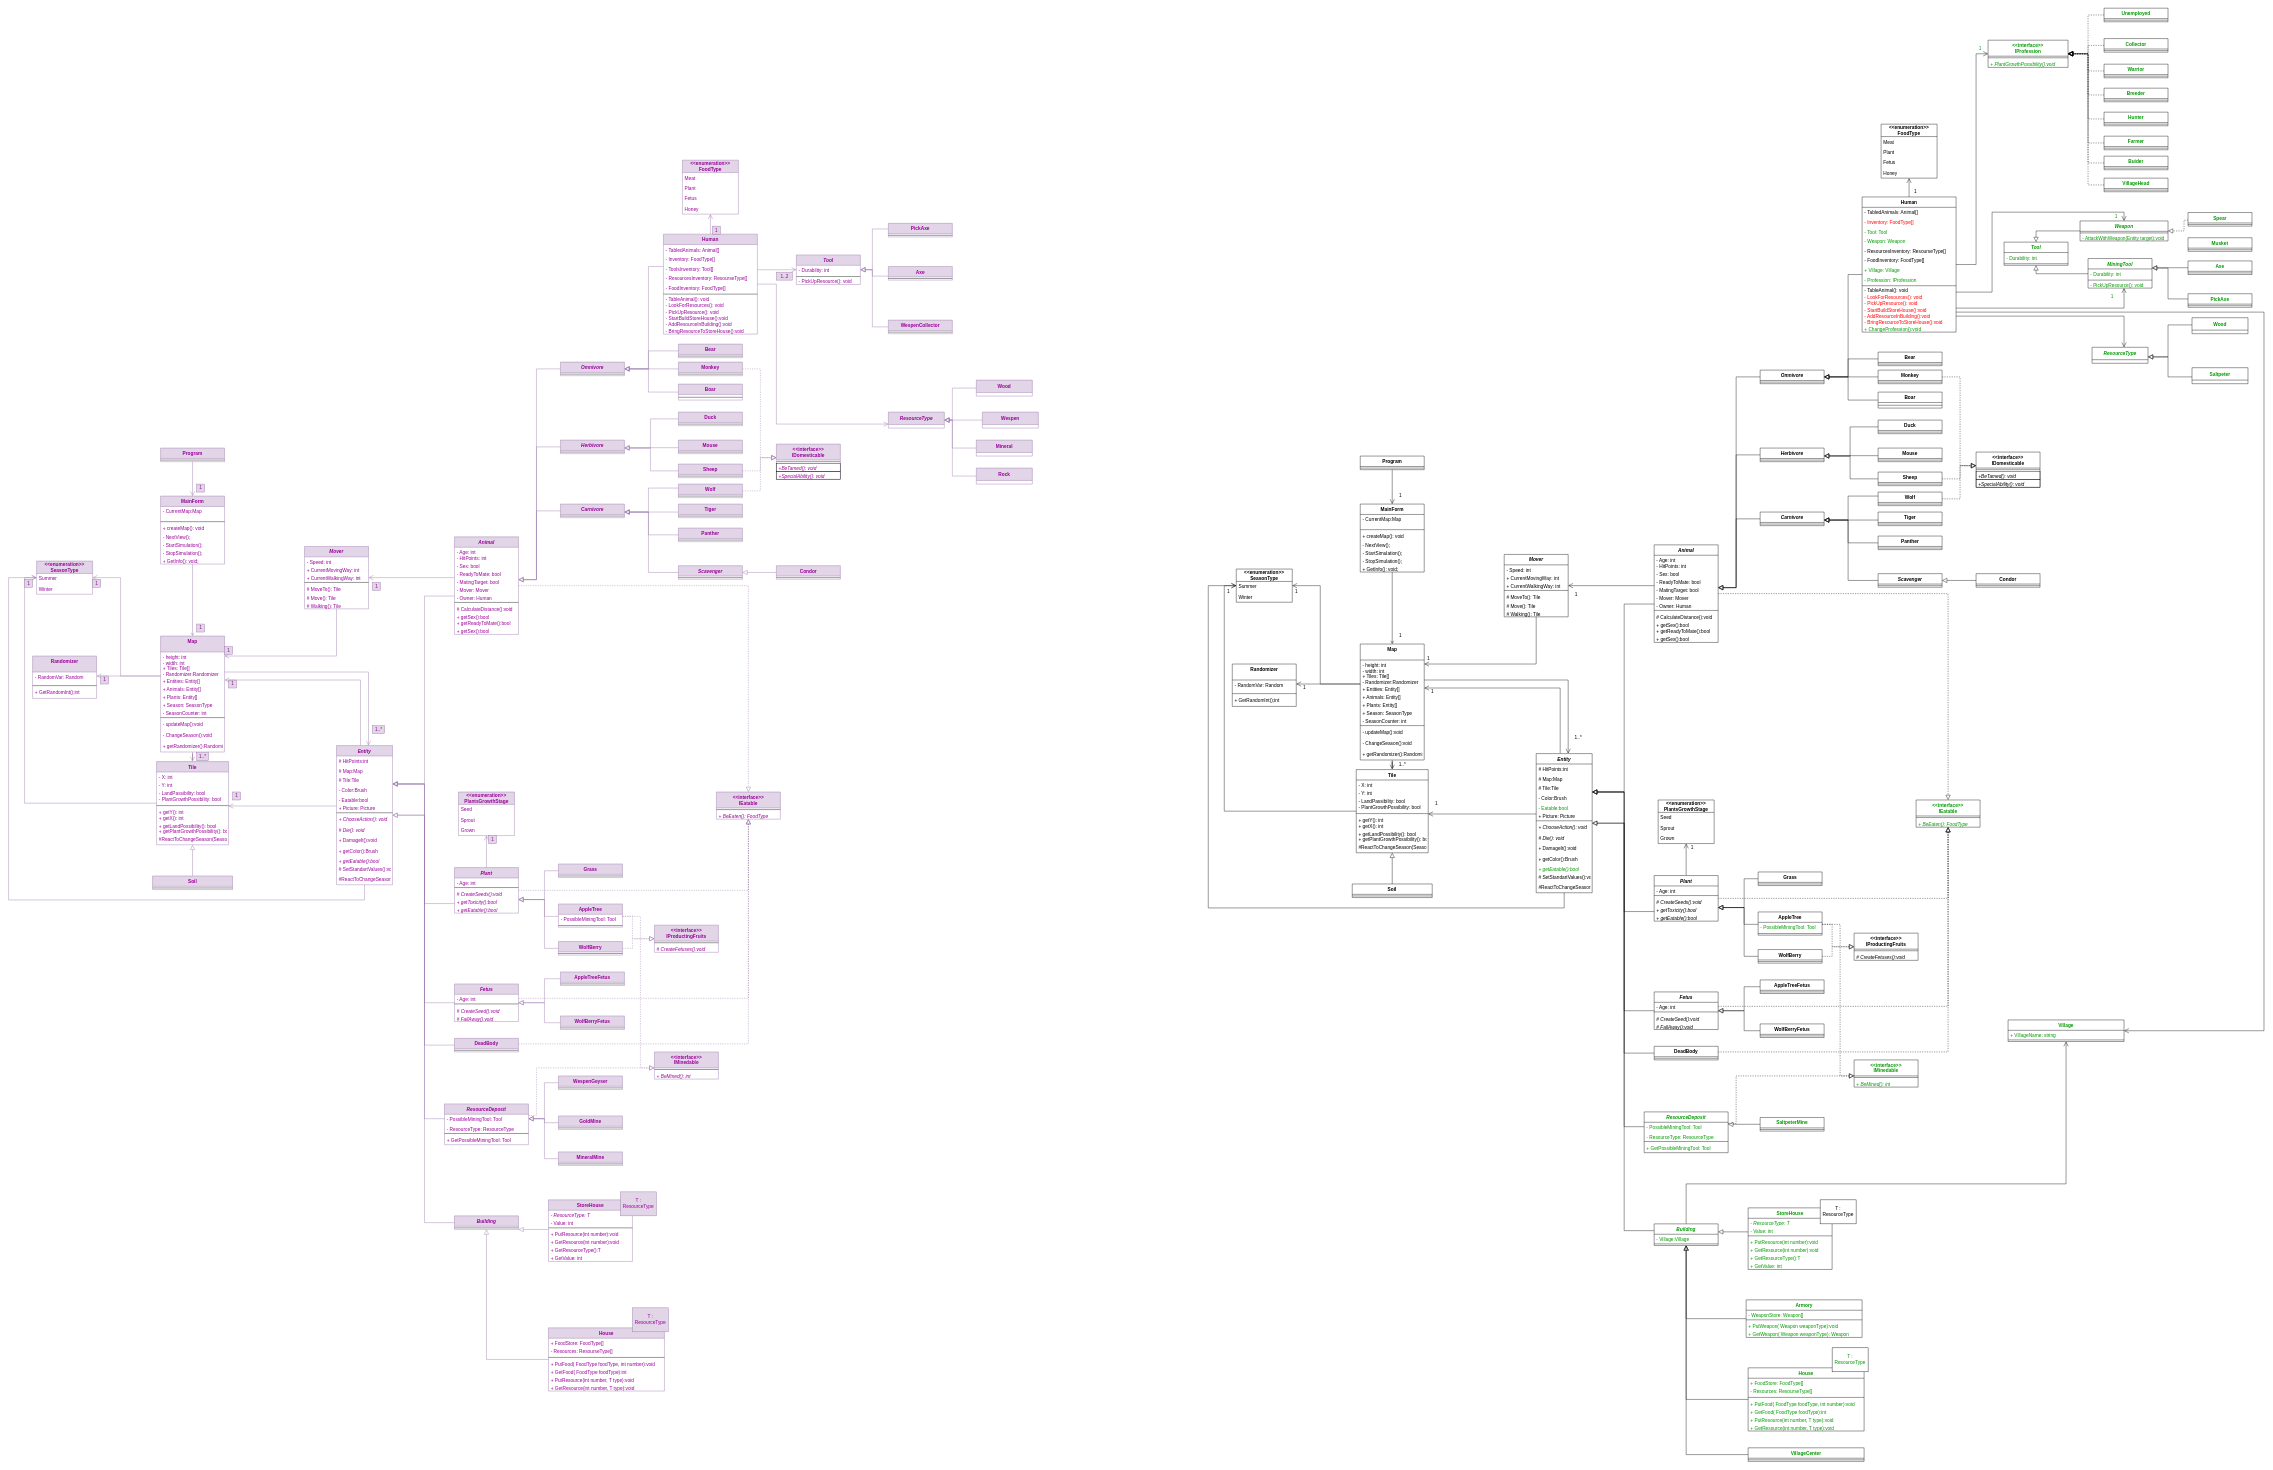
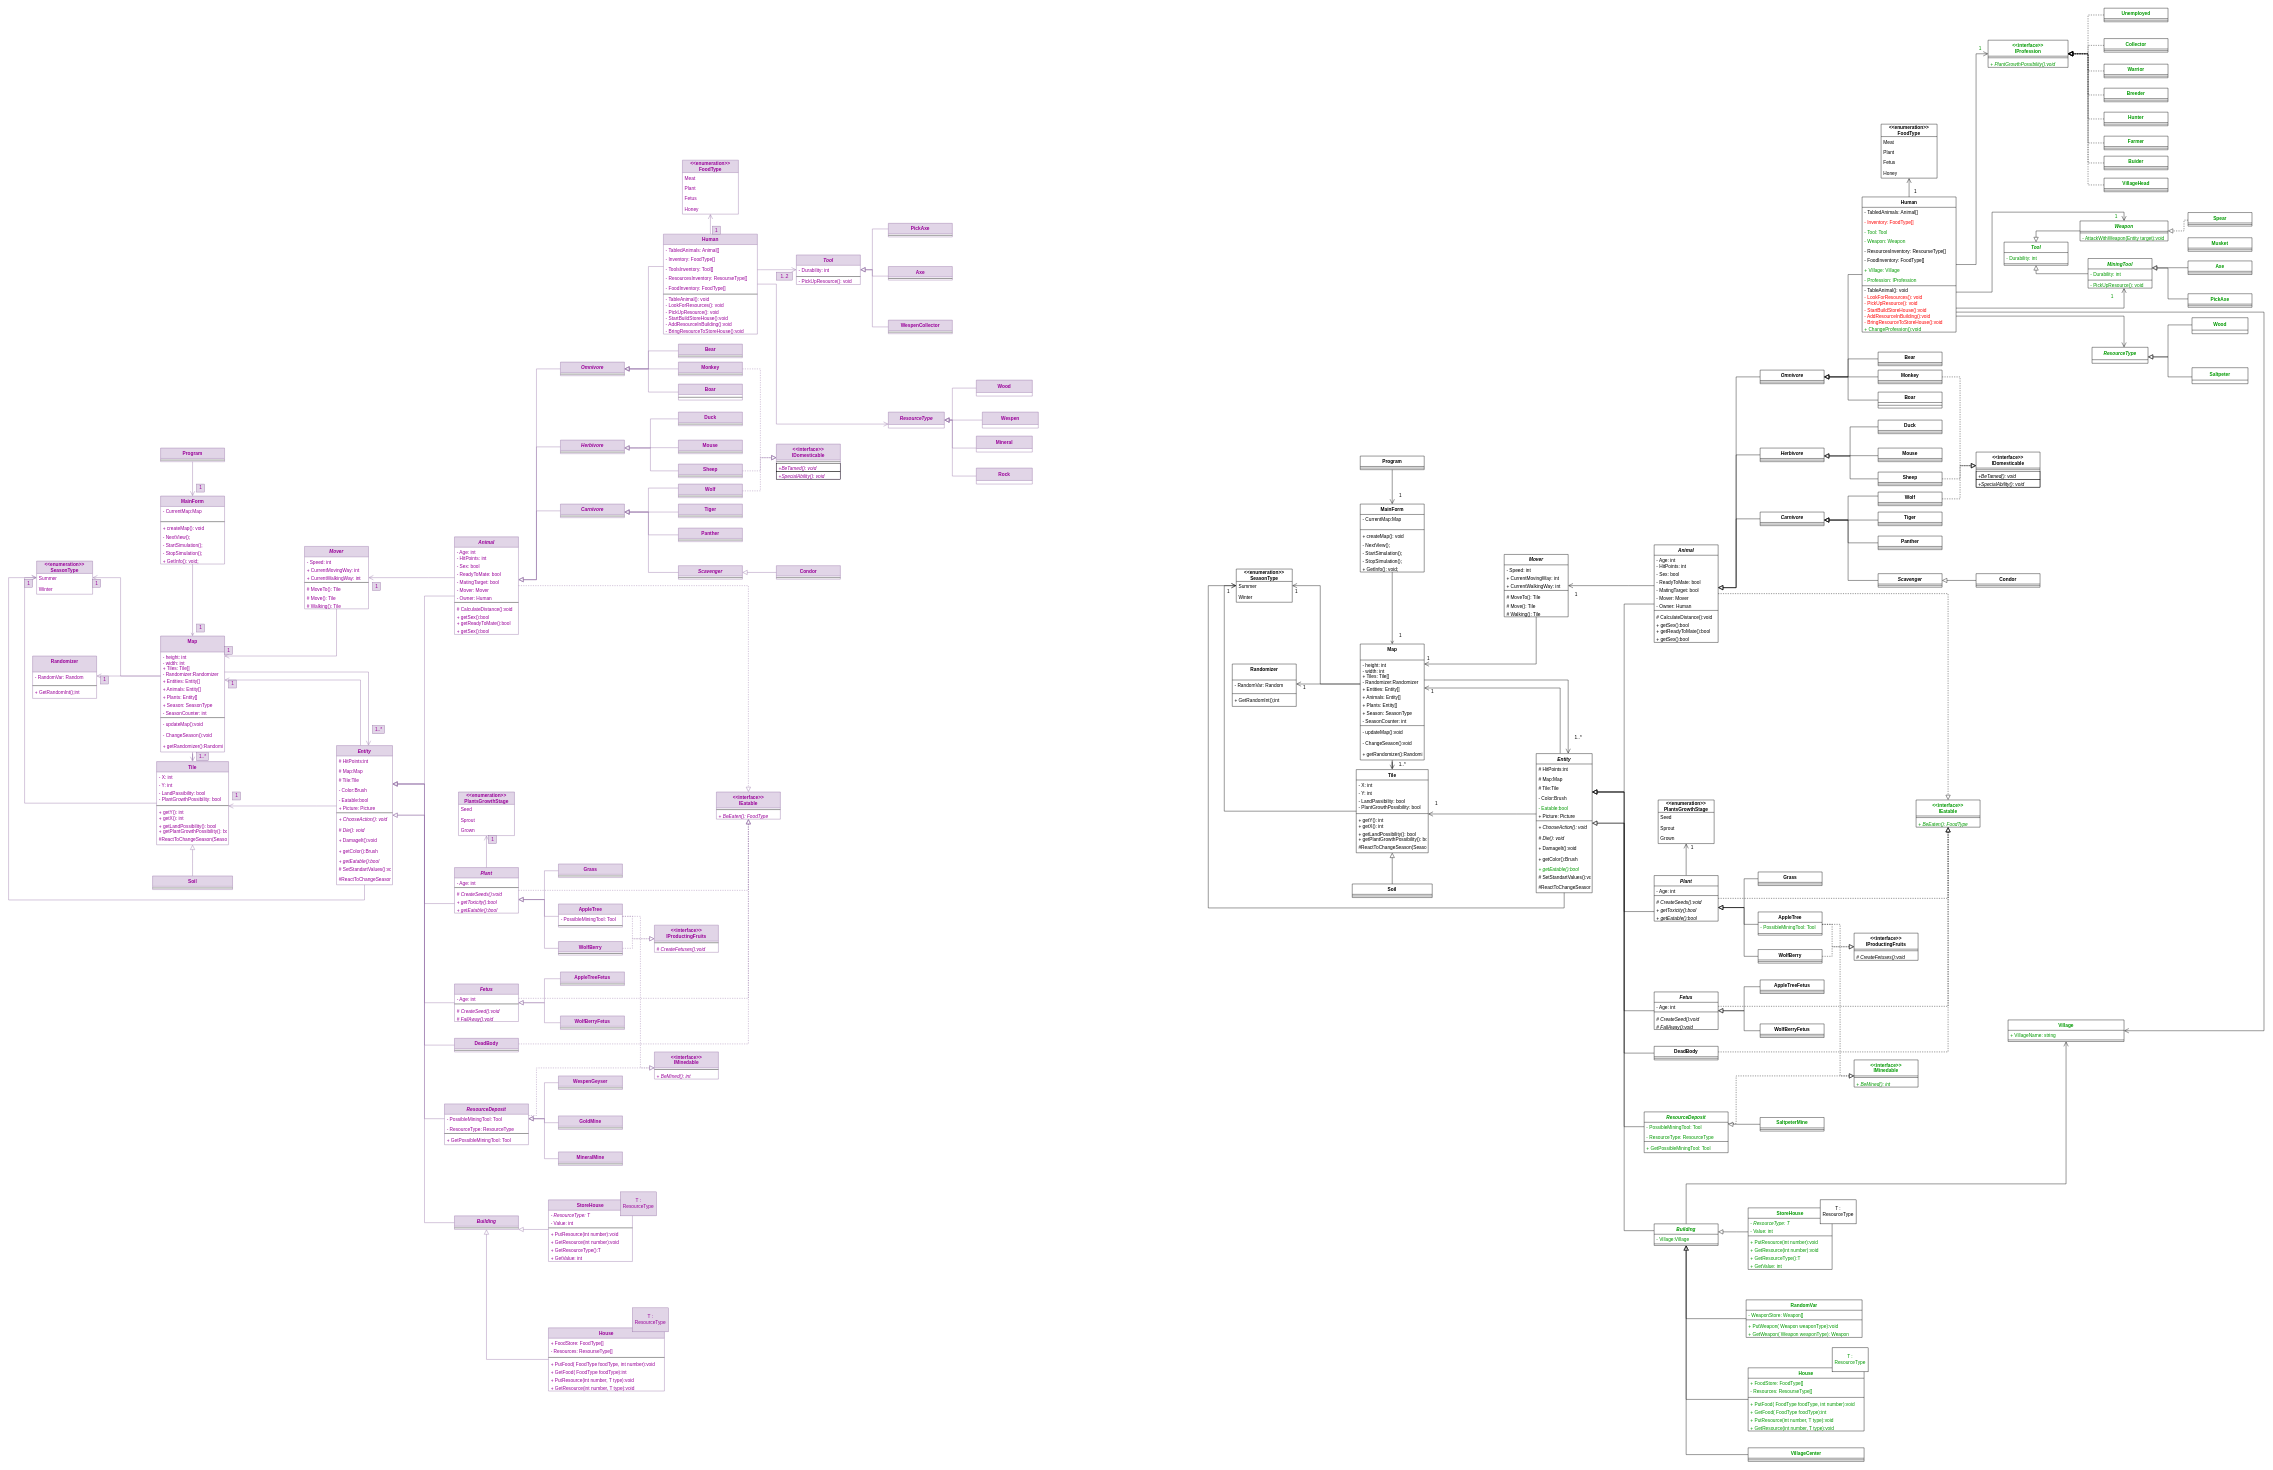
node "Mineral": moved (1004, 448) -> (1004, 444)
node "Armory": label "Armory" -> "RandomVar"
